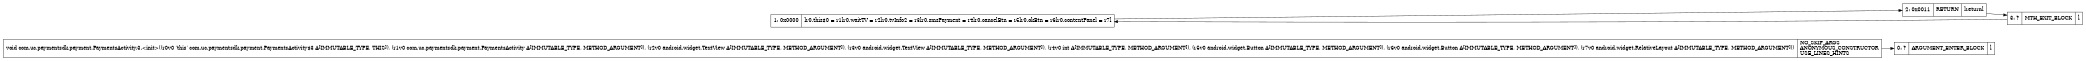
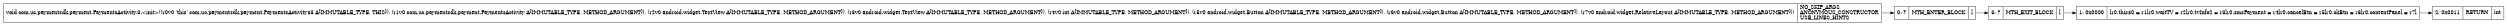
node "2: 0x0011": text "lreturnl" -> "int"
edge "2: 0x0011" -> "3: ?": now "0: ?" -> "3: ?"
node "0: ?": text "ARGUMENT_ENTER_BLOCK" -> "MTH_ENTER_BLOCK"
